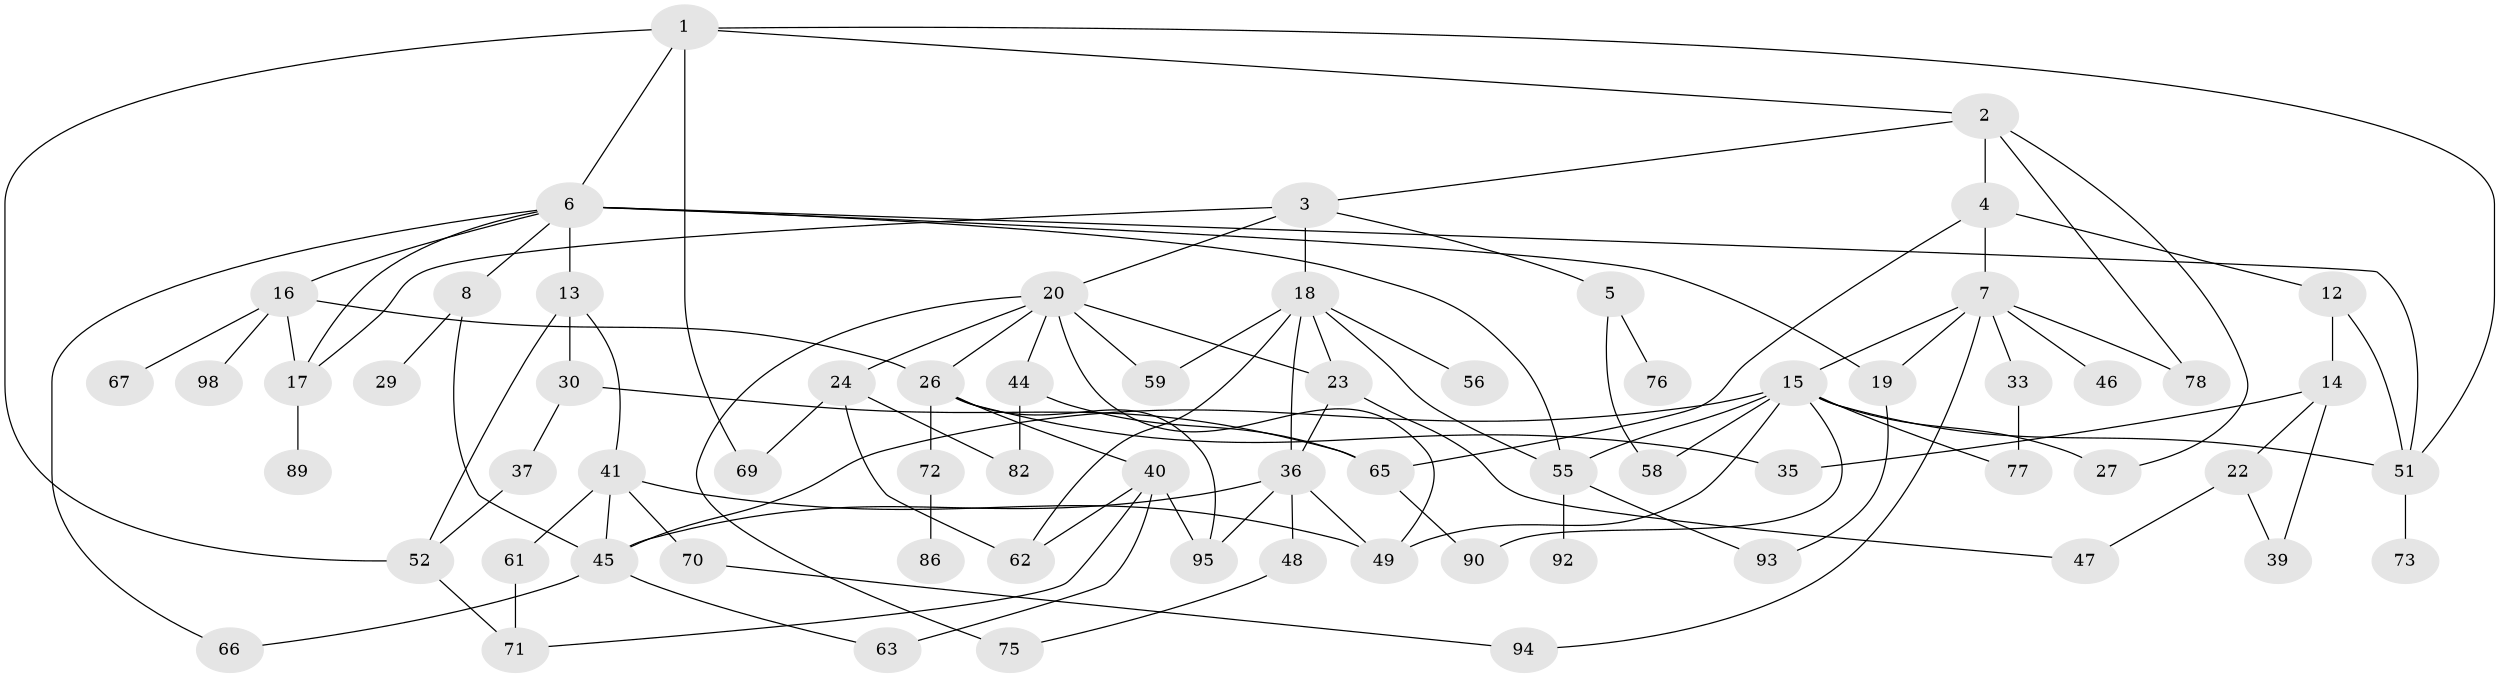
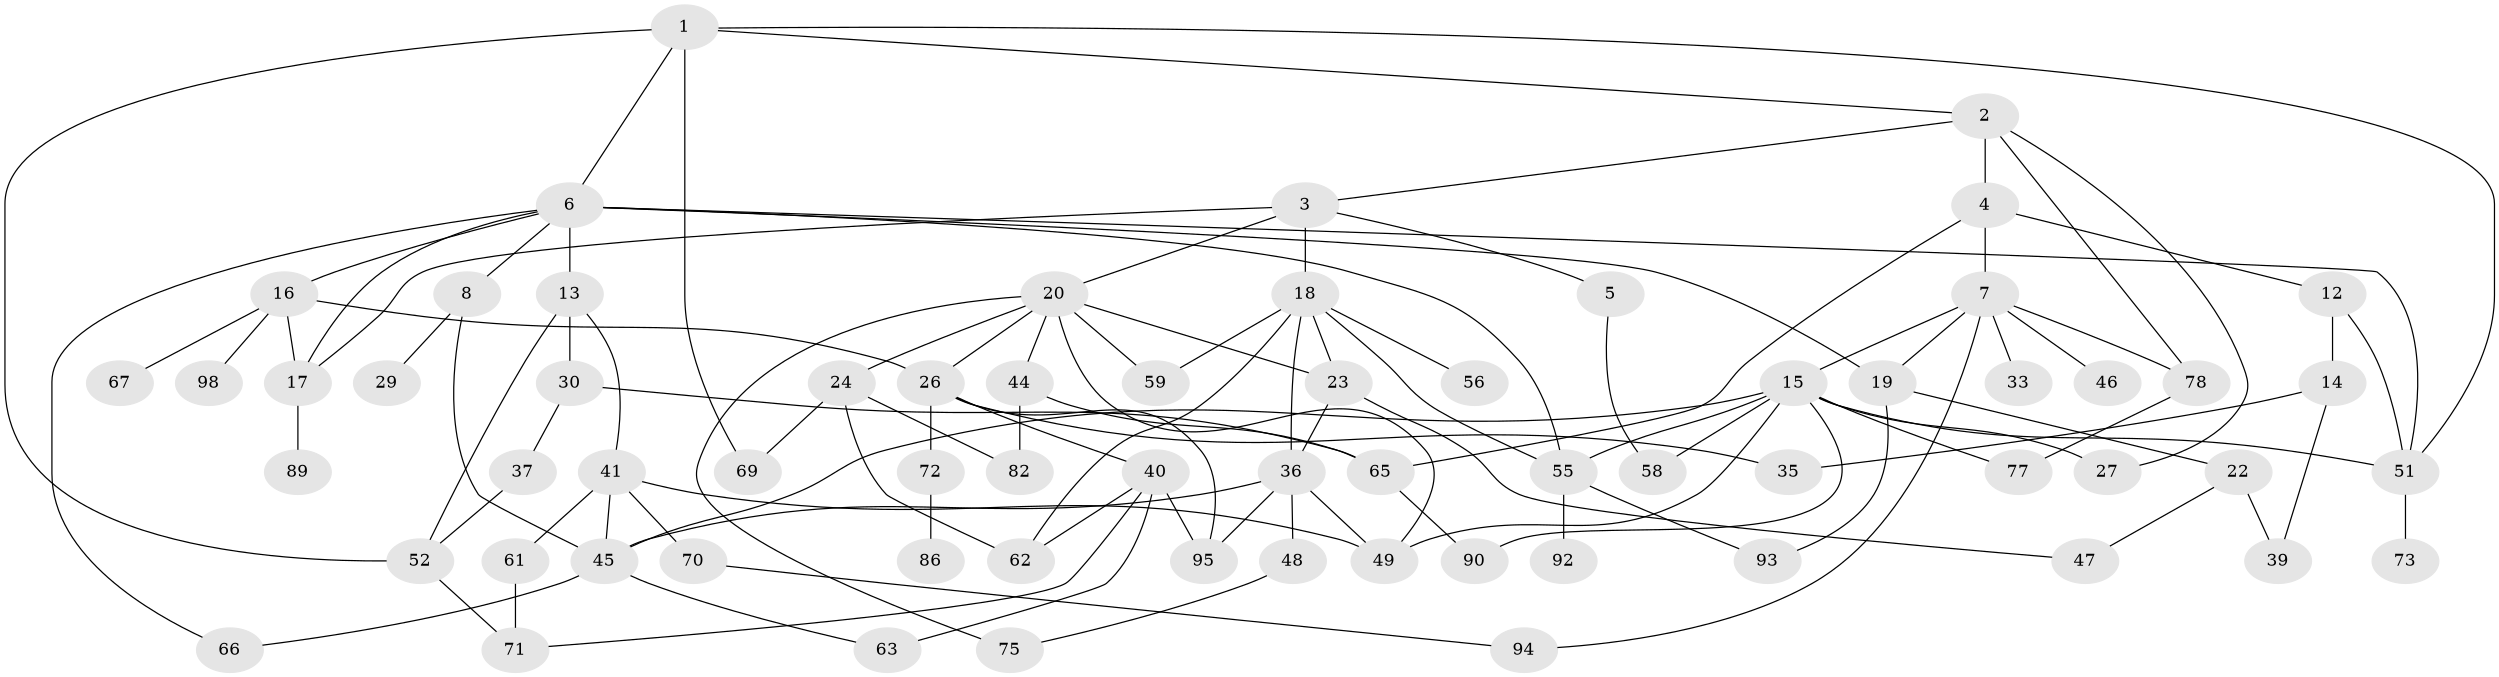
node "76": removed
edge "33" -- "77": now "78" -- "77"
edge "14" -- "22": now "19" -- "22"
